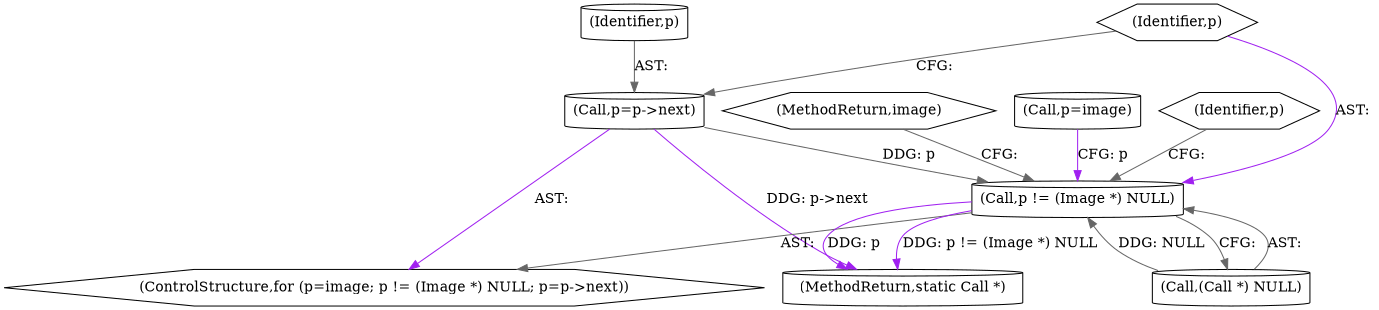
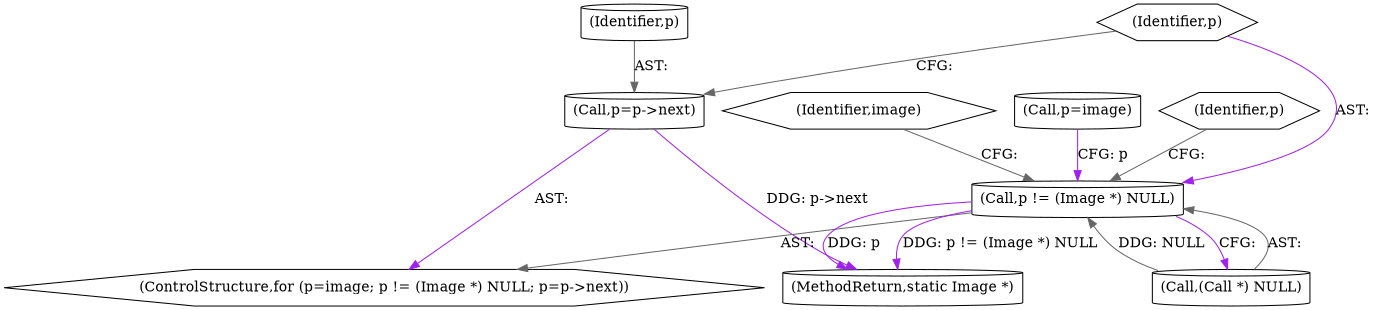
node "(MethodReturn,image)": label "(MethodReturn,image)" -> "(Identifier,image)"
edge "(Call,p=p->next)" -> "(Call,p != (Image *) NULL)": removed, label "DDG: p"
edge "(Call,p != (Image *) NULL)" -> "(Call,(Call *) NULL)": color gray40 -> purple
node "(MethodReturn,static Call *)": label "(MethodReturn,static Call *)" -> "(MethodReturn,static Image *)"
